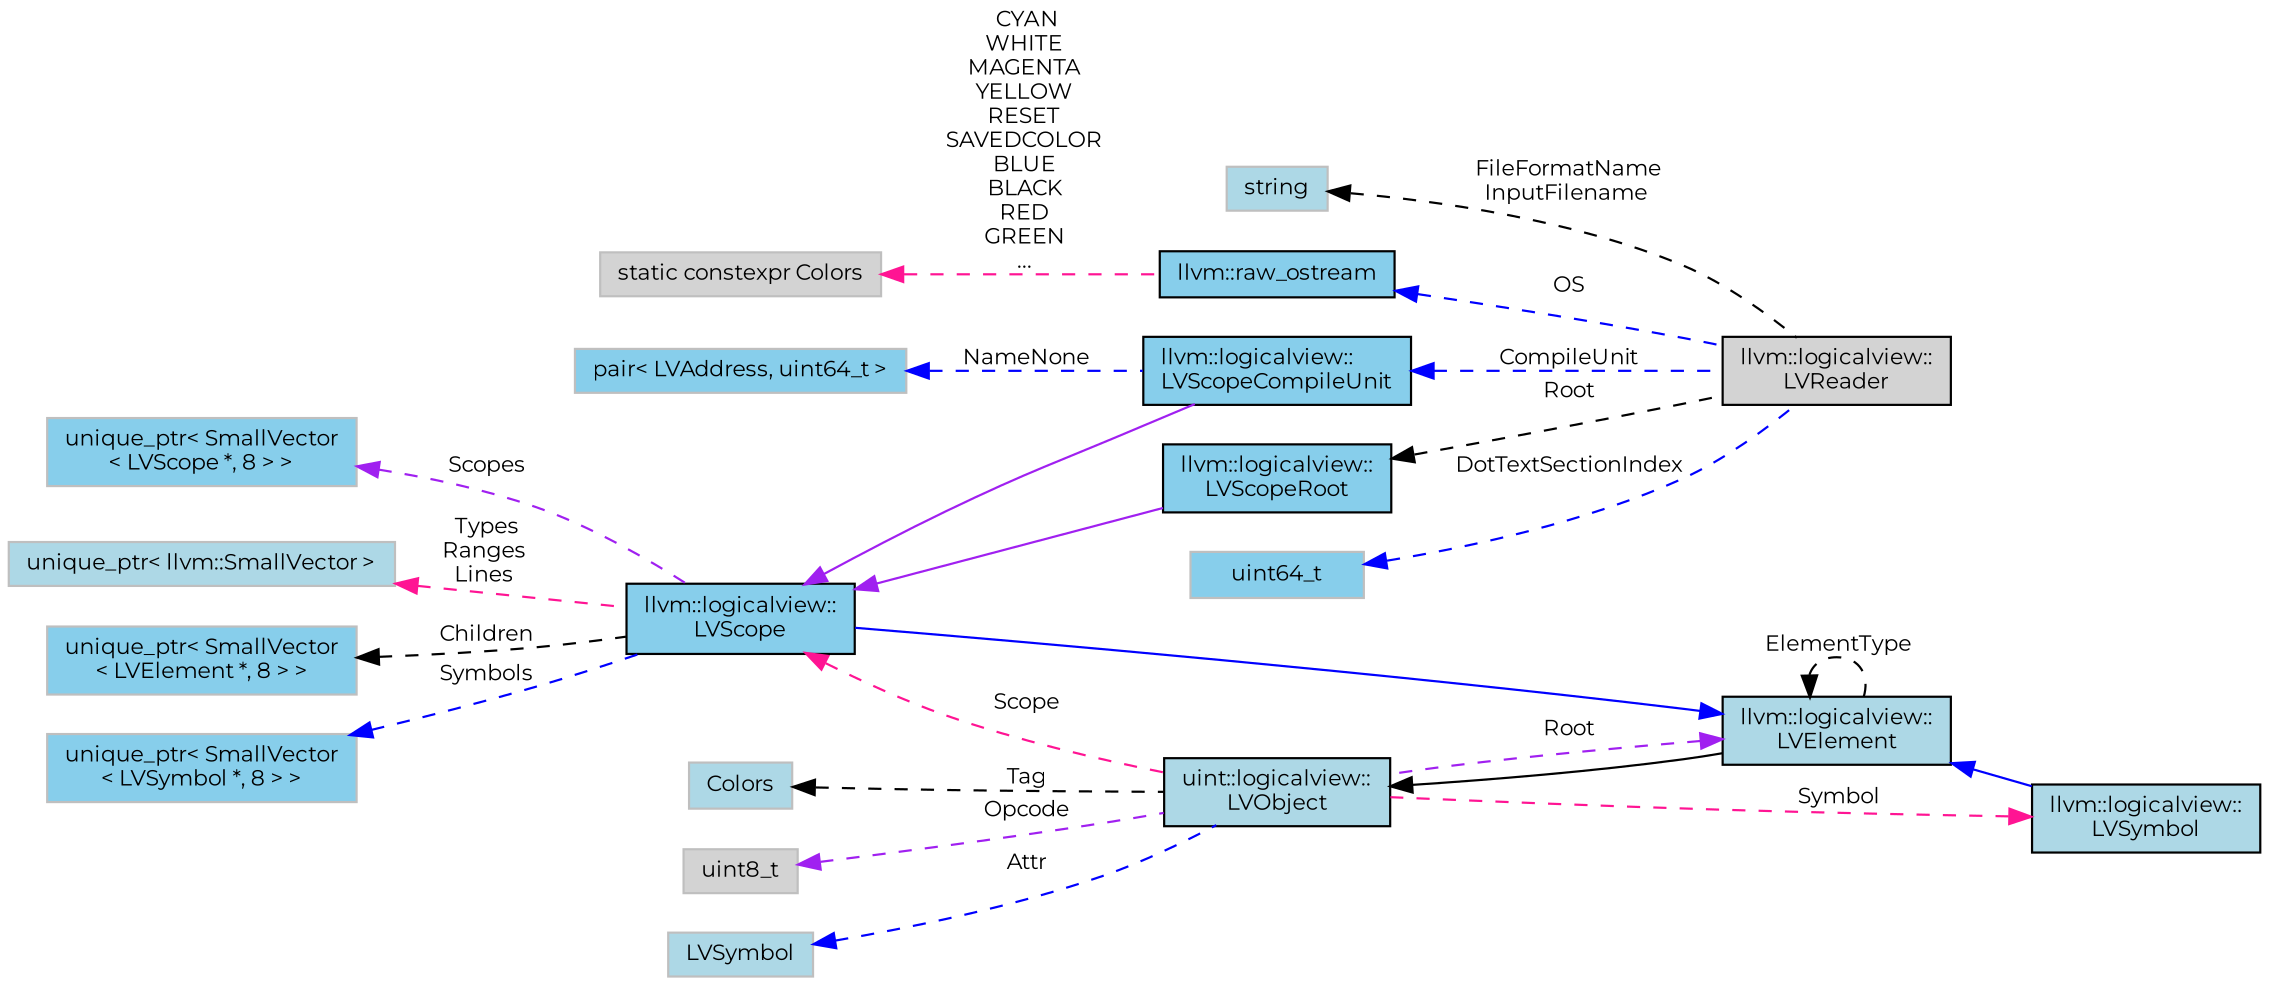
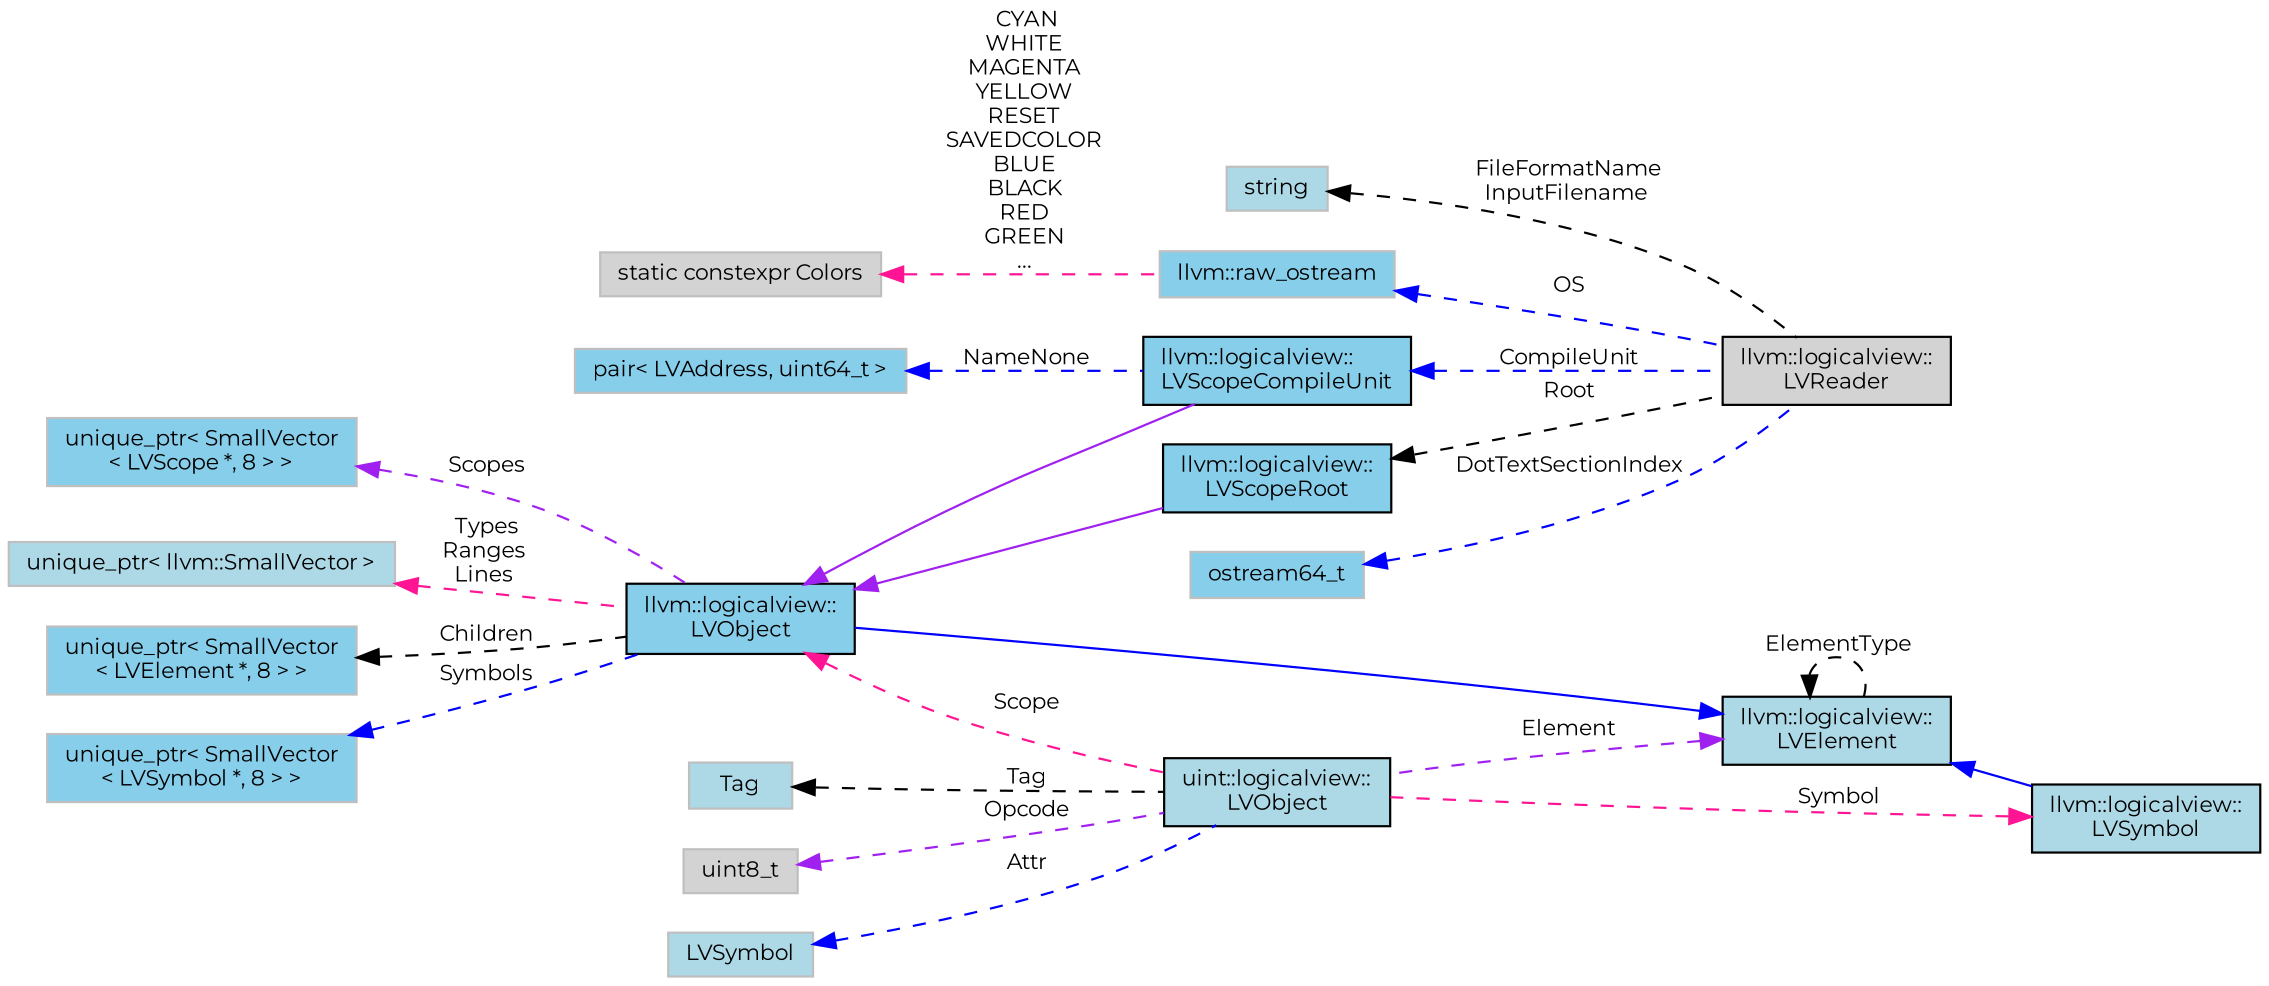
node "llvm::raw_ostream": color black -> grey75
node "uint64_t": label "uint64_t" -> "ostream64_t"
node "llvm::logicalview:: LVScope": label "llvm::logicalview:: LVScope" -> "llvm::logicalview:: LVObject"
edge "uint::logicalview:: LVObject" -> "llvm::logicalview:: LVElement": label " Root" -> " Element"
edge "llvm::logicalview:: LVElement" -> "uint::logicalview:: LVObject": removed
node "Colors": label "Colors" -> "Tag"
